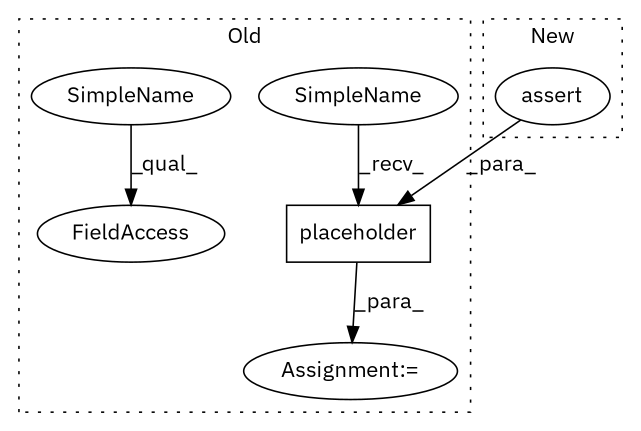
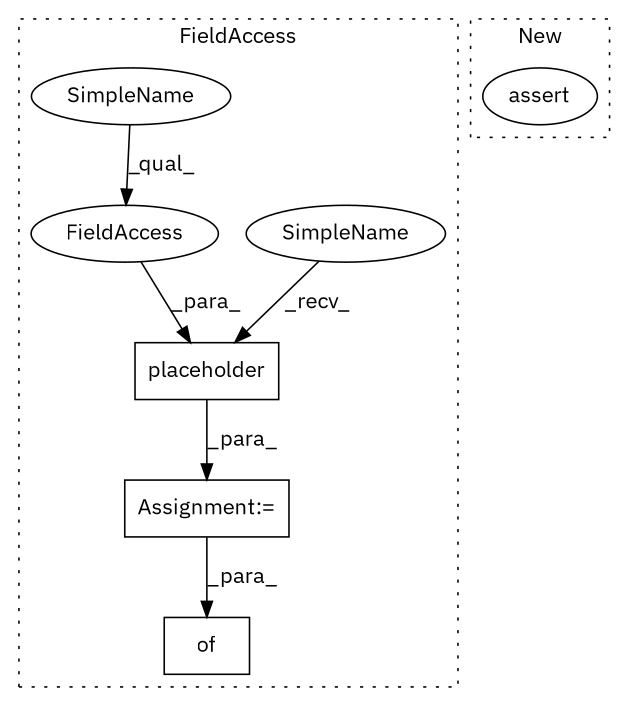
cluster "Old": label "Old" -> "FieldAccess"
edge "assert" -> "placeholder": now "FieldAccess" -> "placeholder"
node "Assignment:=": shape ellipse -> box
node "of": added
